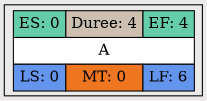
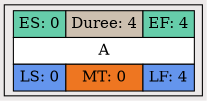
node "ES: 0": text "LF: 6" -> "LF: 4"
